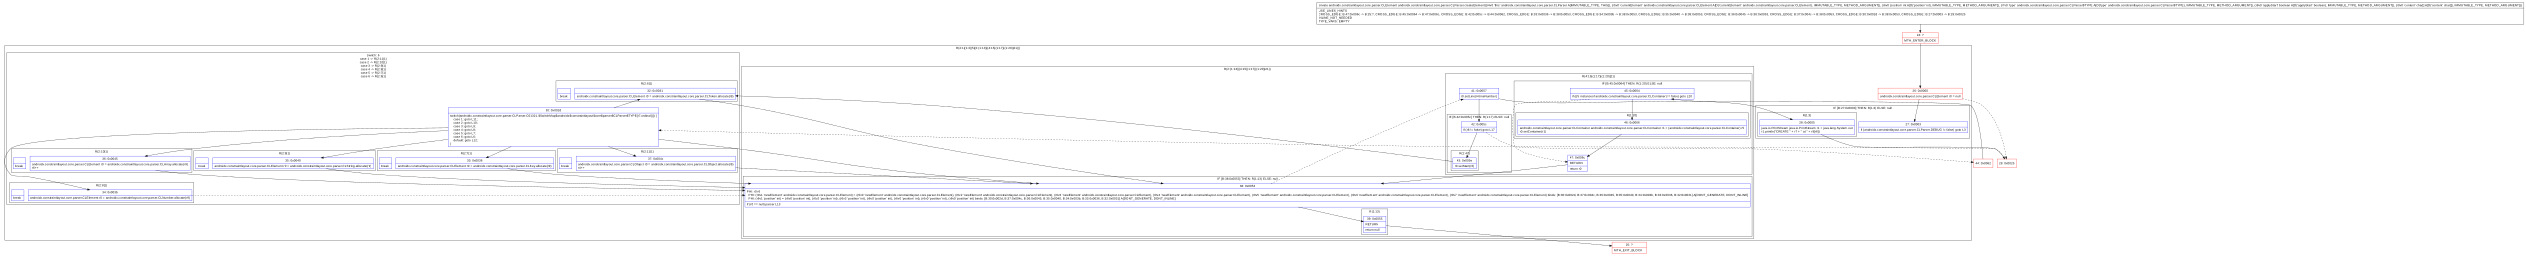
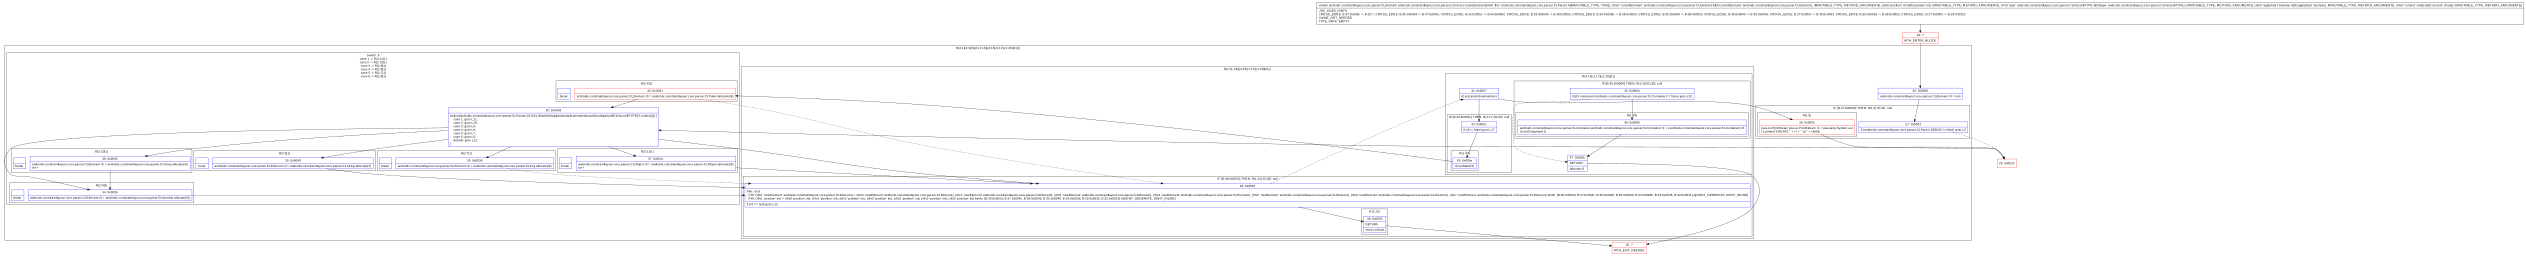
node "32: 0x0031": color blue -> red
node "26: 0x0000": color red -> blue
edge "30: 0x002d" -> "32: 0x0031": reversed
edge "26: 0x0000" -> "29: 0x0025": now "27: 0x0003" -> "29: 0x0025"
node "28: 0x0005": color blue -> red
edge "29: 0x0025" -> "30: 0x002d": style dashed -> solid
edge "32: 0x0031" -> "38: 0x0053": style solid -> dashed
node "44: 0x0062": removed
node "47: 0x006c": text "return r0" -> "allocate r0"
edge "47: 0x006c" -> "38: 0x0053": now "47: 0x006c" -> "25: ?"
edge "33: 0x0036" -> "38: 0x0053": style solid -> dashed
edge "36: 0x0045" -> "38: 0x0053": now "36: 0x0045" -> "34: 0x003b"
edge "34: 0x003b" -> "38: 0x0053": style dashed -> solid
node "38: 0x0053": text "if (r0 == null) parser L13" -> "if (r0 == null) goto L13"
node "39: 0x0055": text "return null" -> "return ordinal"
node "25: ?": text "MTH_EXIT_BLOCK" -> "MTH_EXIT_NEEDED"
